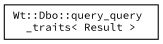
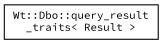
node "Wt::Dbo::query_query _traits< Result >": label "Wt::Dbo::query_query _traits< Result >" -> "Wt::Dbo::query_result _traits< Result >"
